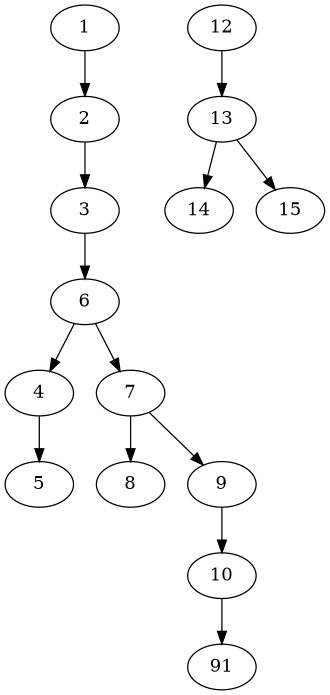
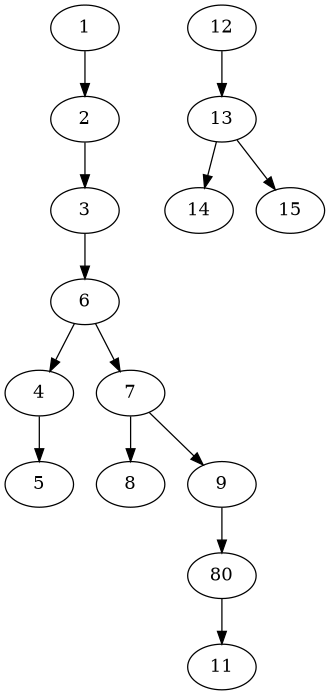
node "10": label "10" -> "80"
node "91": label "91" -> "11"
